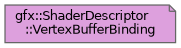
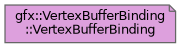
node "gfx::ShaderDescriptor ::VertexBufferBinding": label "gfx::ShaderDescriptor ::VertexBufferBinding" -> "gfx::VertexBufferBinding ::VertexBufferBinding"
